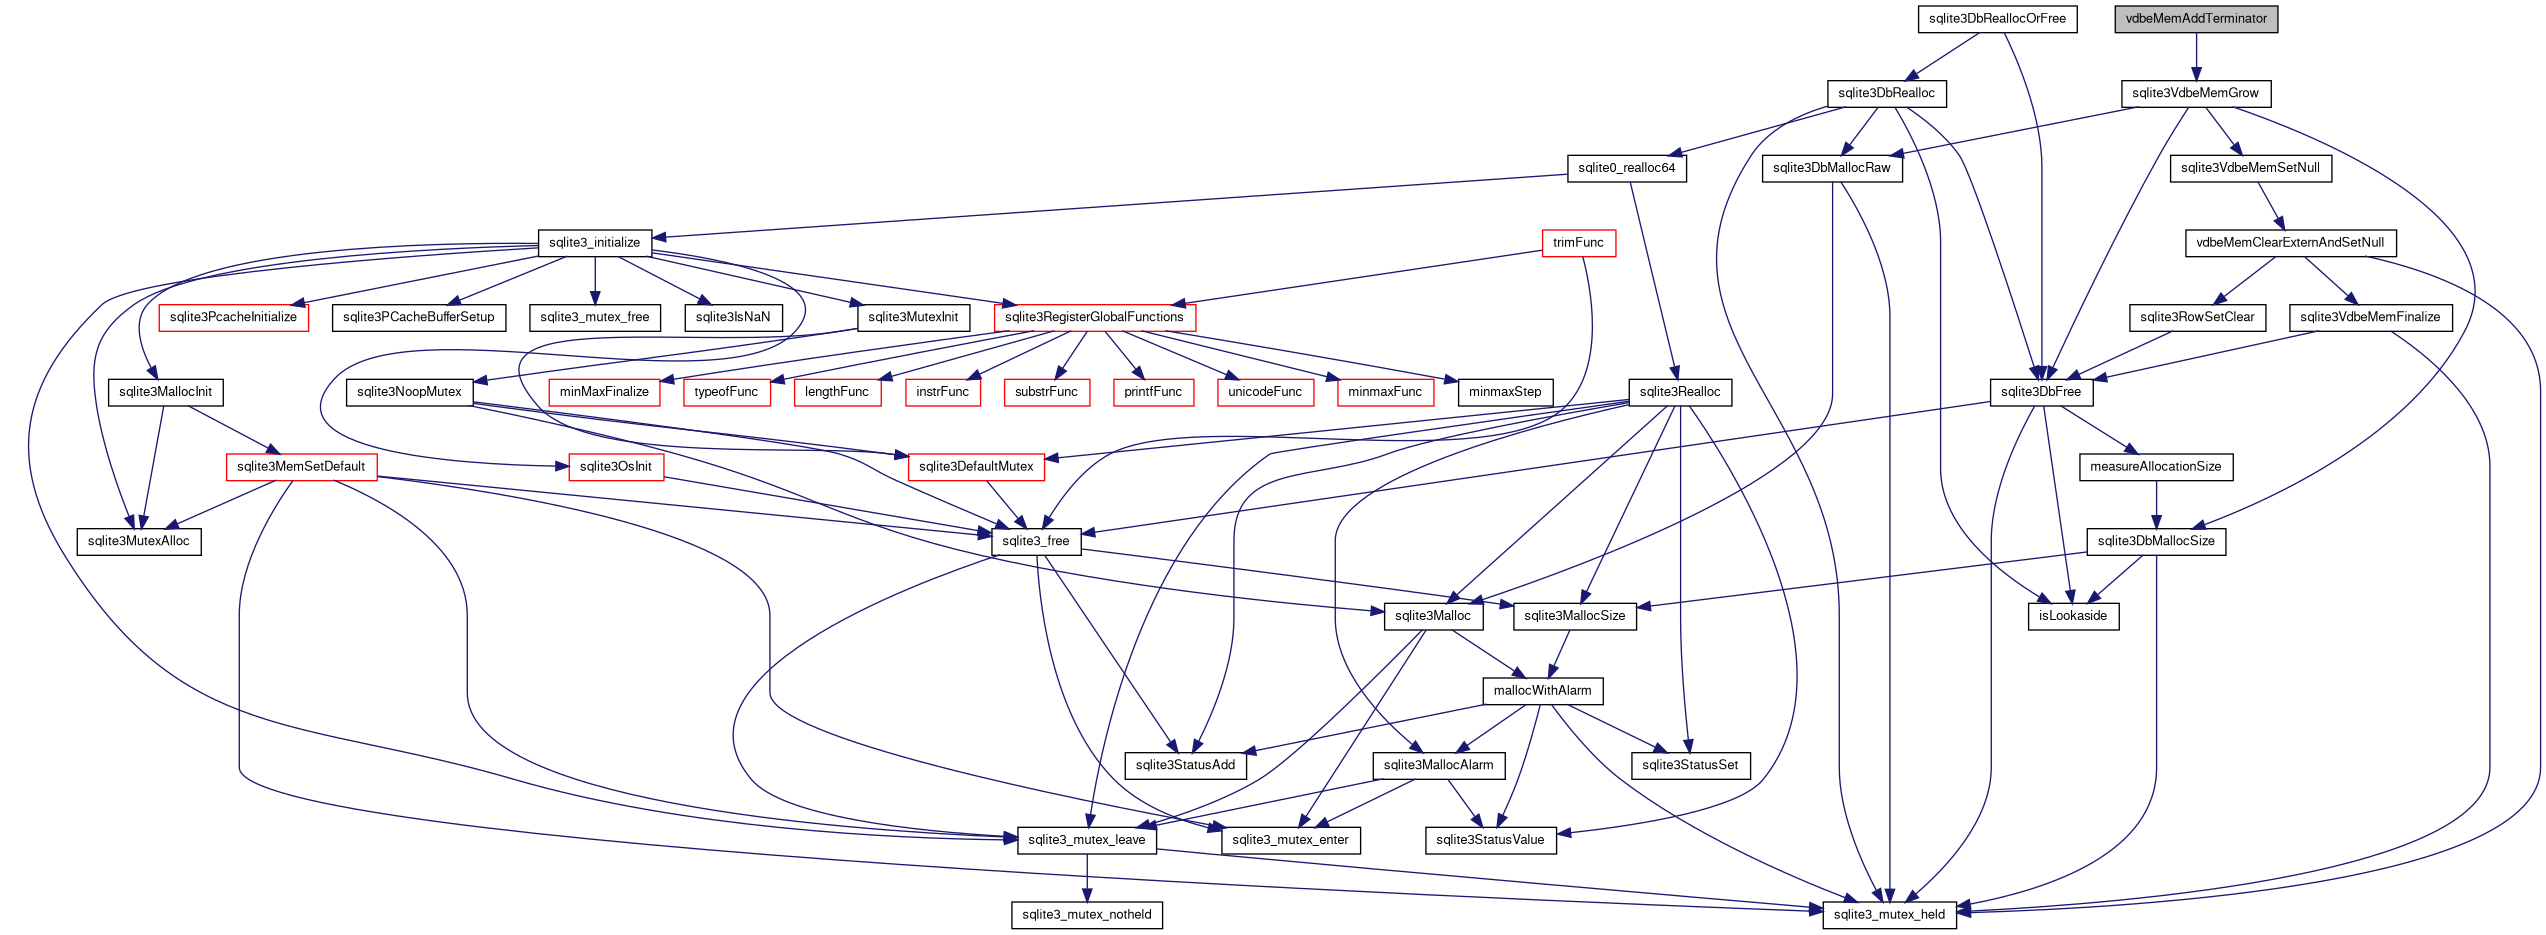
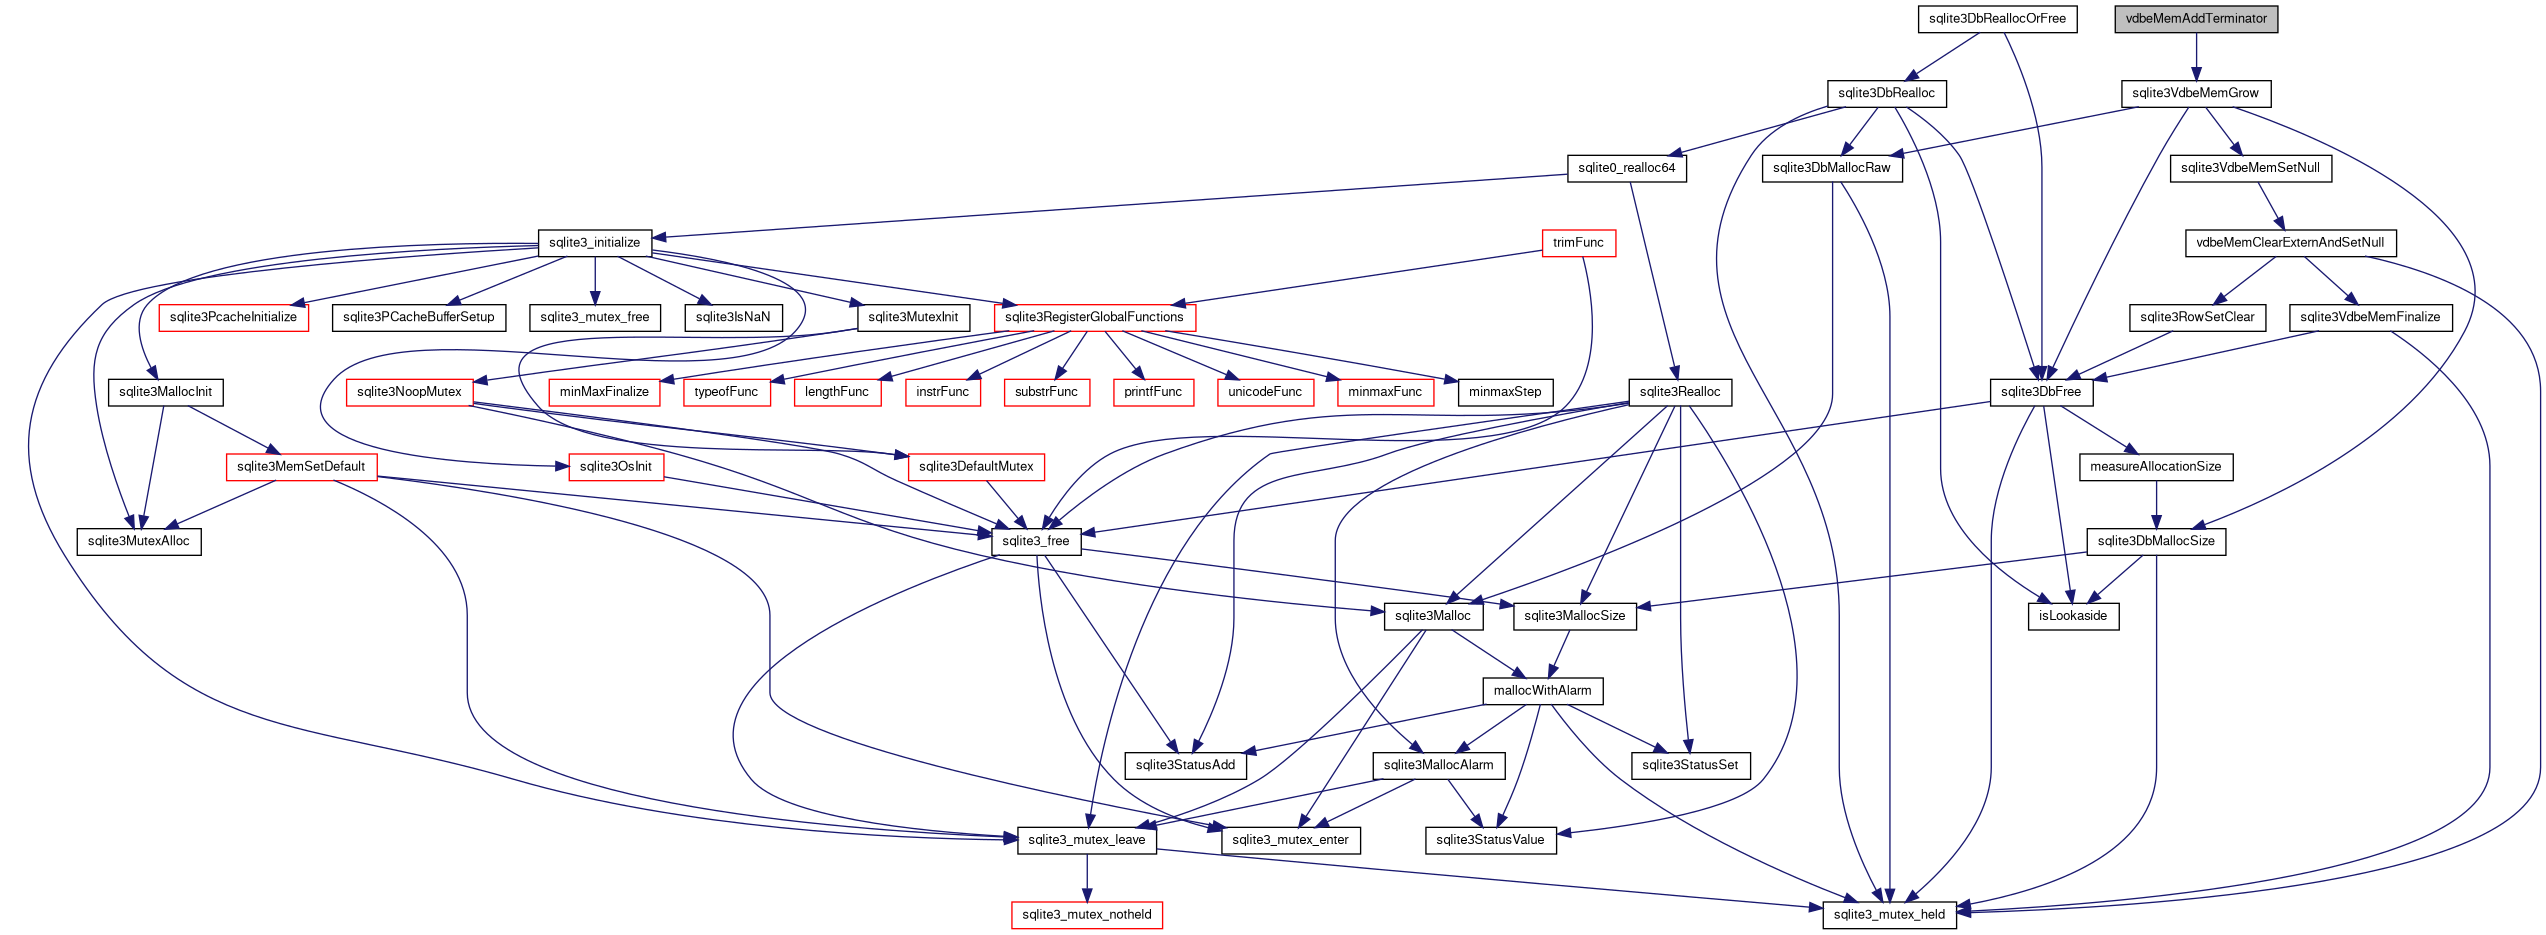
node "sqlite3NoopMutex": color black -> red
edge "sqlite3Realloc" -> "sqlite3DefaultMutex": now "sqlite3Realloc" -> "sqlite3_free"
edge "sqlite3MemSetDefault" -> "sqlite3_mutex_held": removed
node "sqlite3_mutex_notheld": color black -> red
